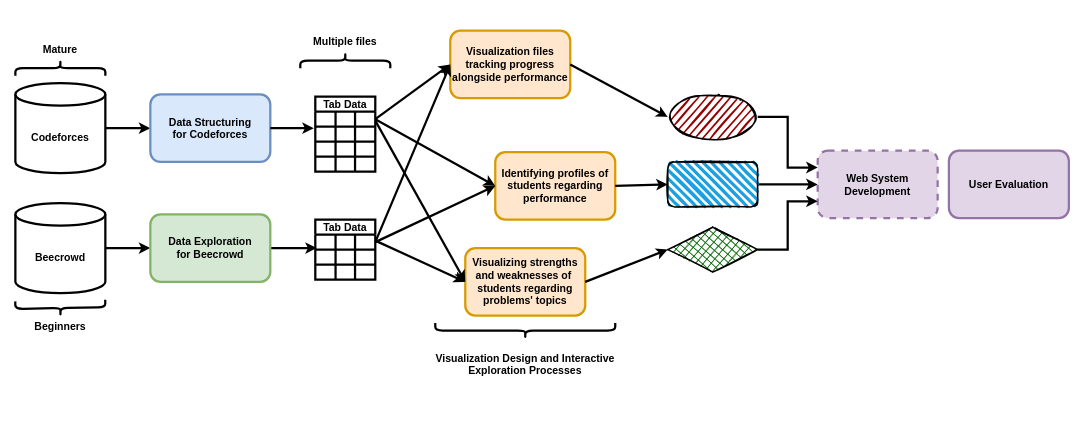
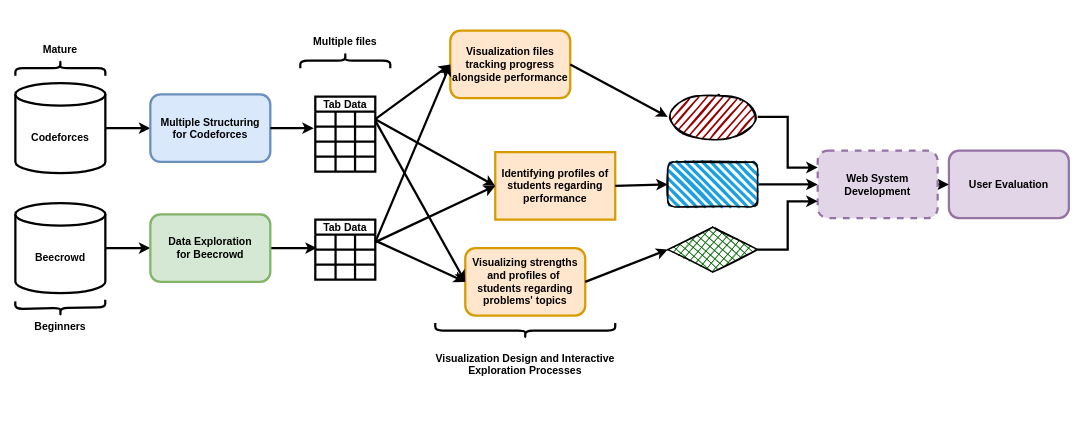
node "Data Structuring for Codeforces": label "Data Structuring for Codeforces" -> "Multiple Structuring for Codeforces"
edge "Web System Development" -> "User Evaluation": added
node "Identifying profiles of students regarding performance": shape rounded rectangle -> rectangle
node "Visualizing strengths and weaknesses of students regarding problems' topics": label "Visualizing strengths and weaknesses of students regarding problems' topics" -> "Visualizing strengths and profiles of students regarding problems' topics"
